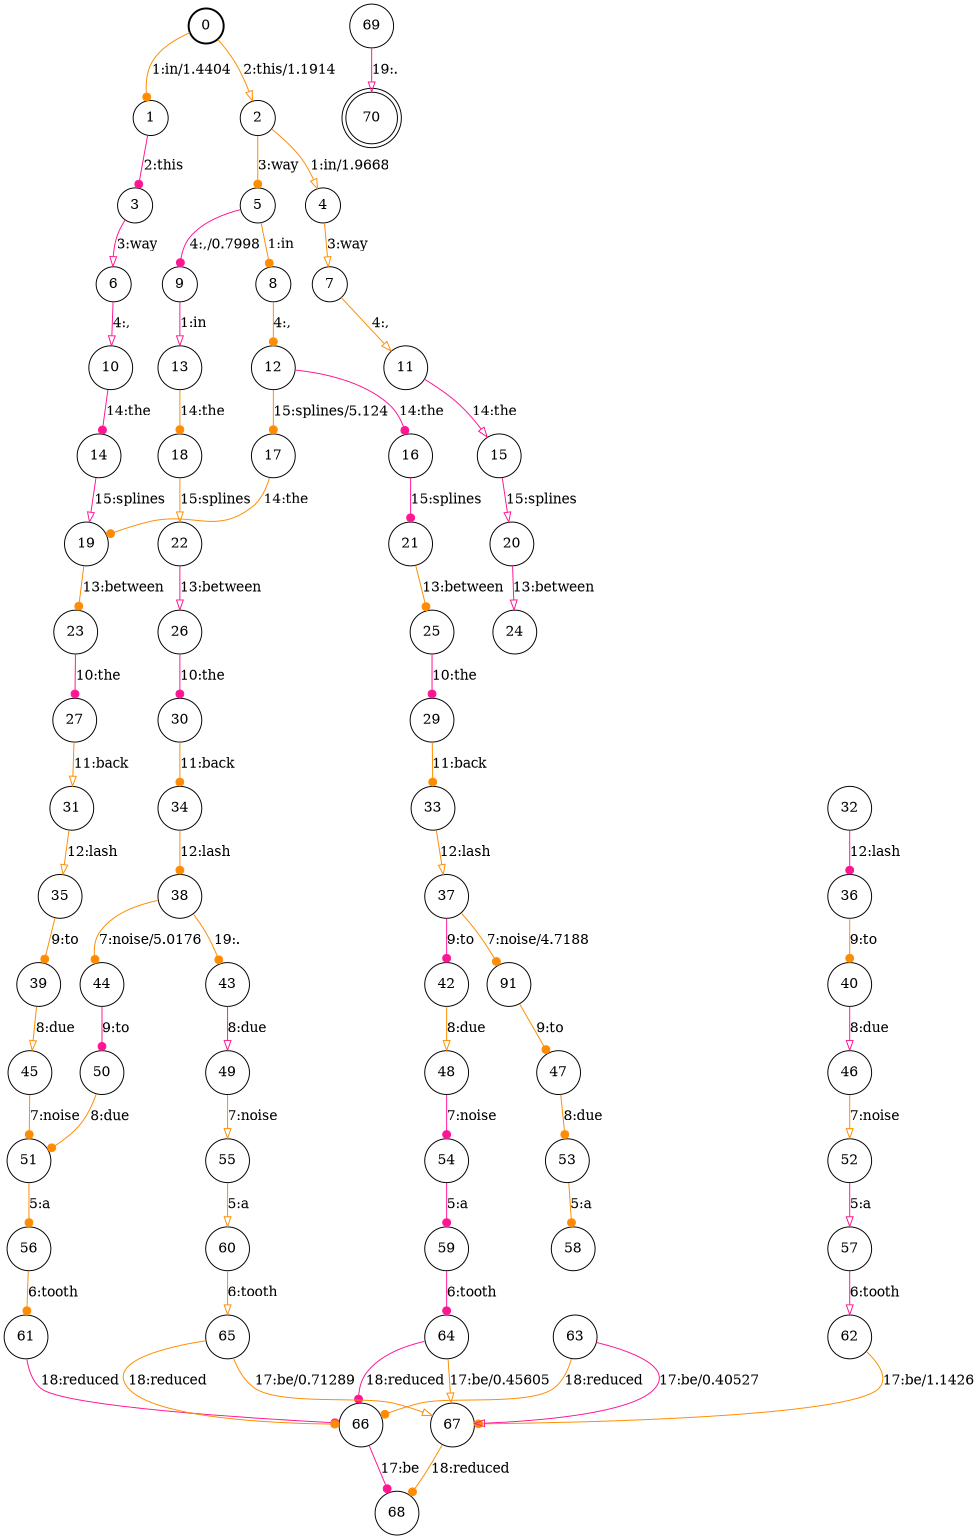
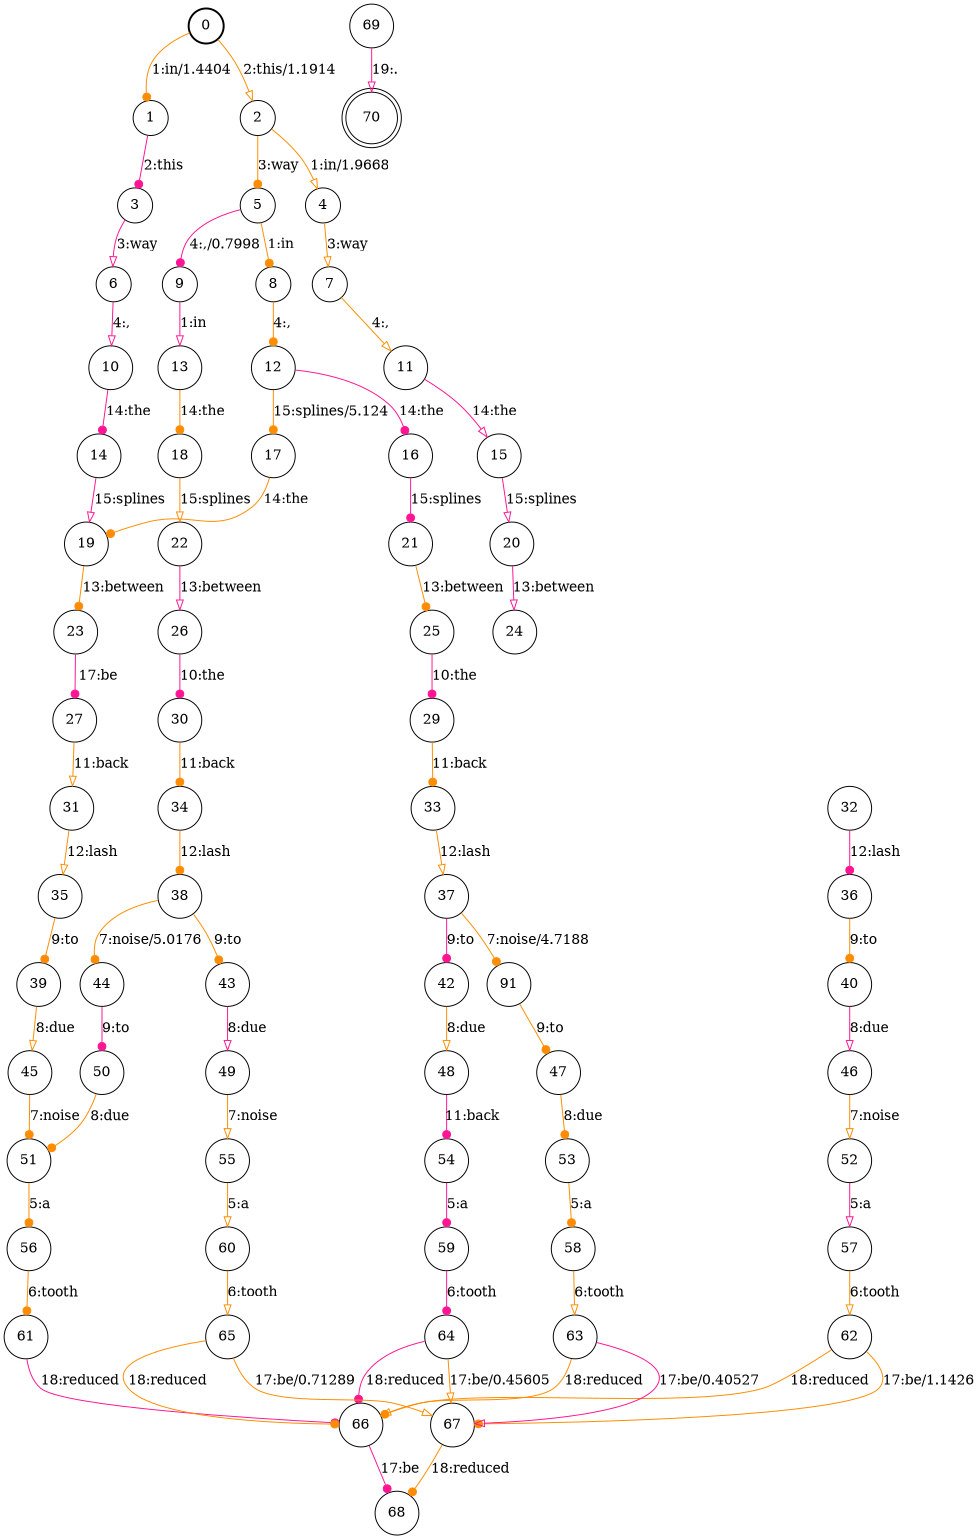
edge "23" -> "27": label "10:the" -> "17:be"
edge "38" -> "43": label "19:." -> "9:to"
edge "48" -> "54": label "7:noise" -> "11:back"
edge "58" -> "63": added, label "6:tooth"
edge "57" -> "62": color deeppink -> darkorange
edge "62" -> "66": added, label "18:reduced"
